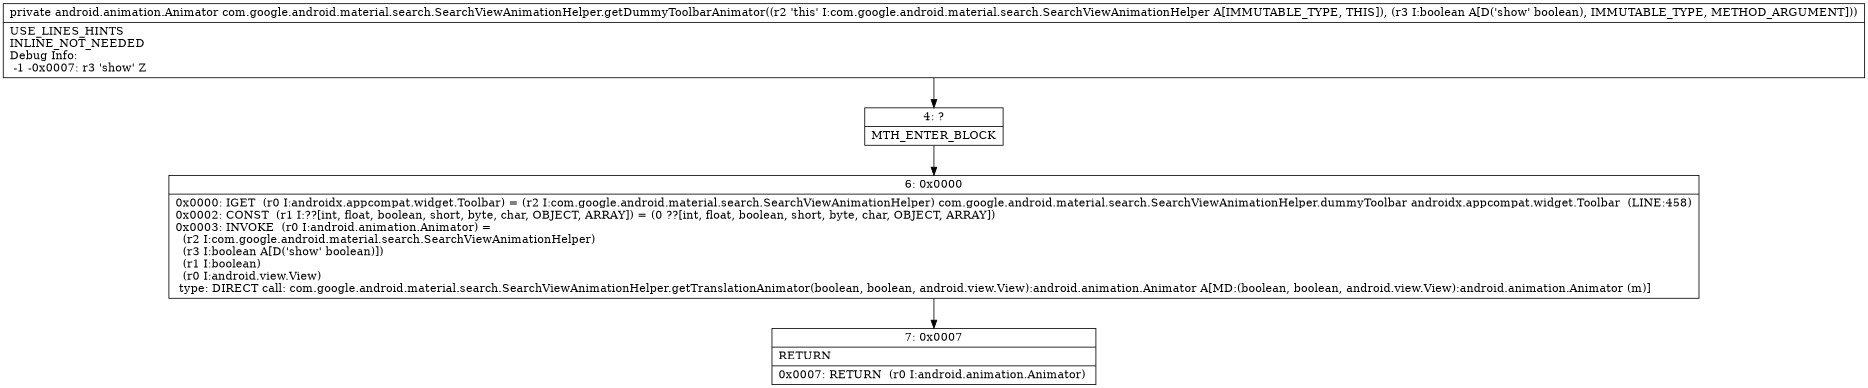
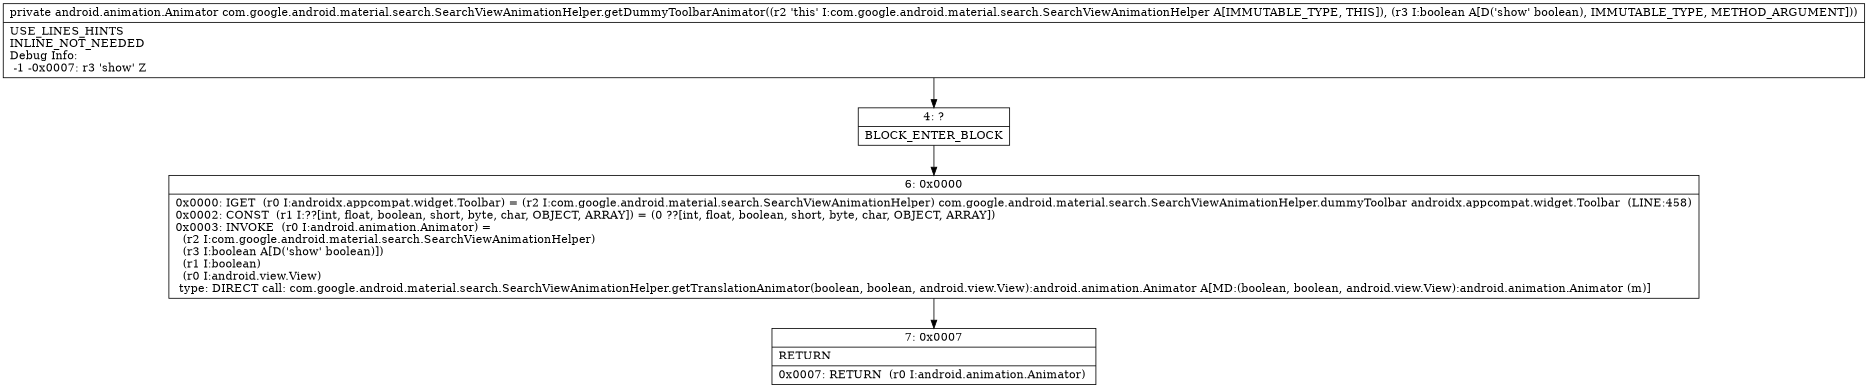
node "4: ?": text "MTH_ENTER_BLOCK" -> "BLOCK_ENTER_BLOCK"
